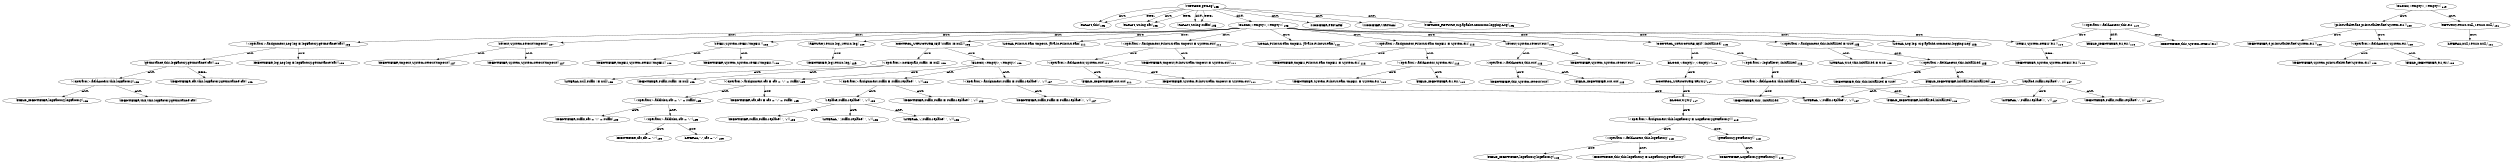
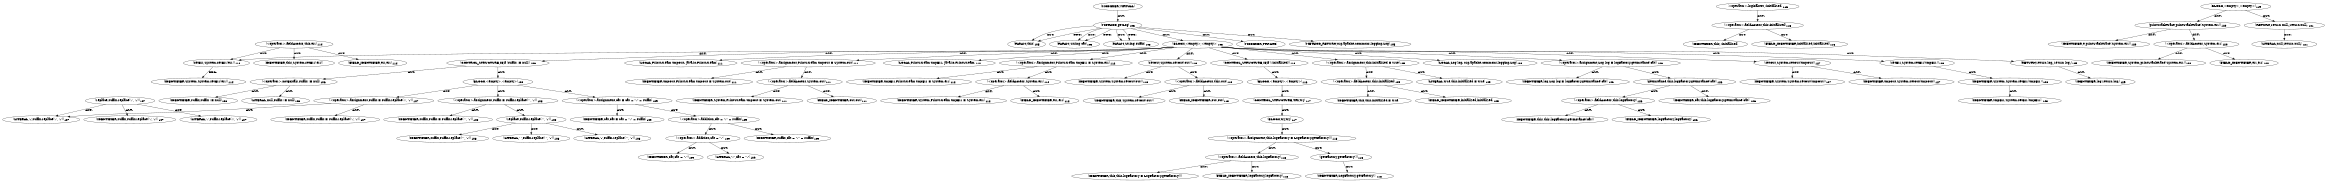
edge "(METHOD,getLog)" -> "(MODIFIER,VIRTUAL)": reversed
edge "(setErr,System.setErr(tmpErr))" -> "(IDENTIFIER,tmpErr,System.setErr(tmpErr))": now "(IDENTIFIER,System,System.setErr(tmpErr))" -> "(IDENTIFIER,tmpErr,System.setErr(tmpErr))"
edge "(CONTROL_STRUCTURE,IF,if (!initialized))" -> "(<operator>.logicalNot,!initialized)": removed, label "AST:"
edge "(getInstance,this.logFactory.getInstance(cat))" -> "(IDENTIFIER,cat,this.logFactory.getInstance(cat))": label "DDG: " -> "AST: "
